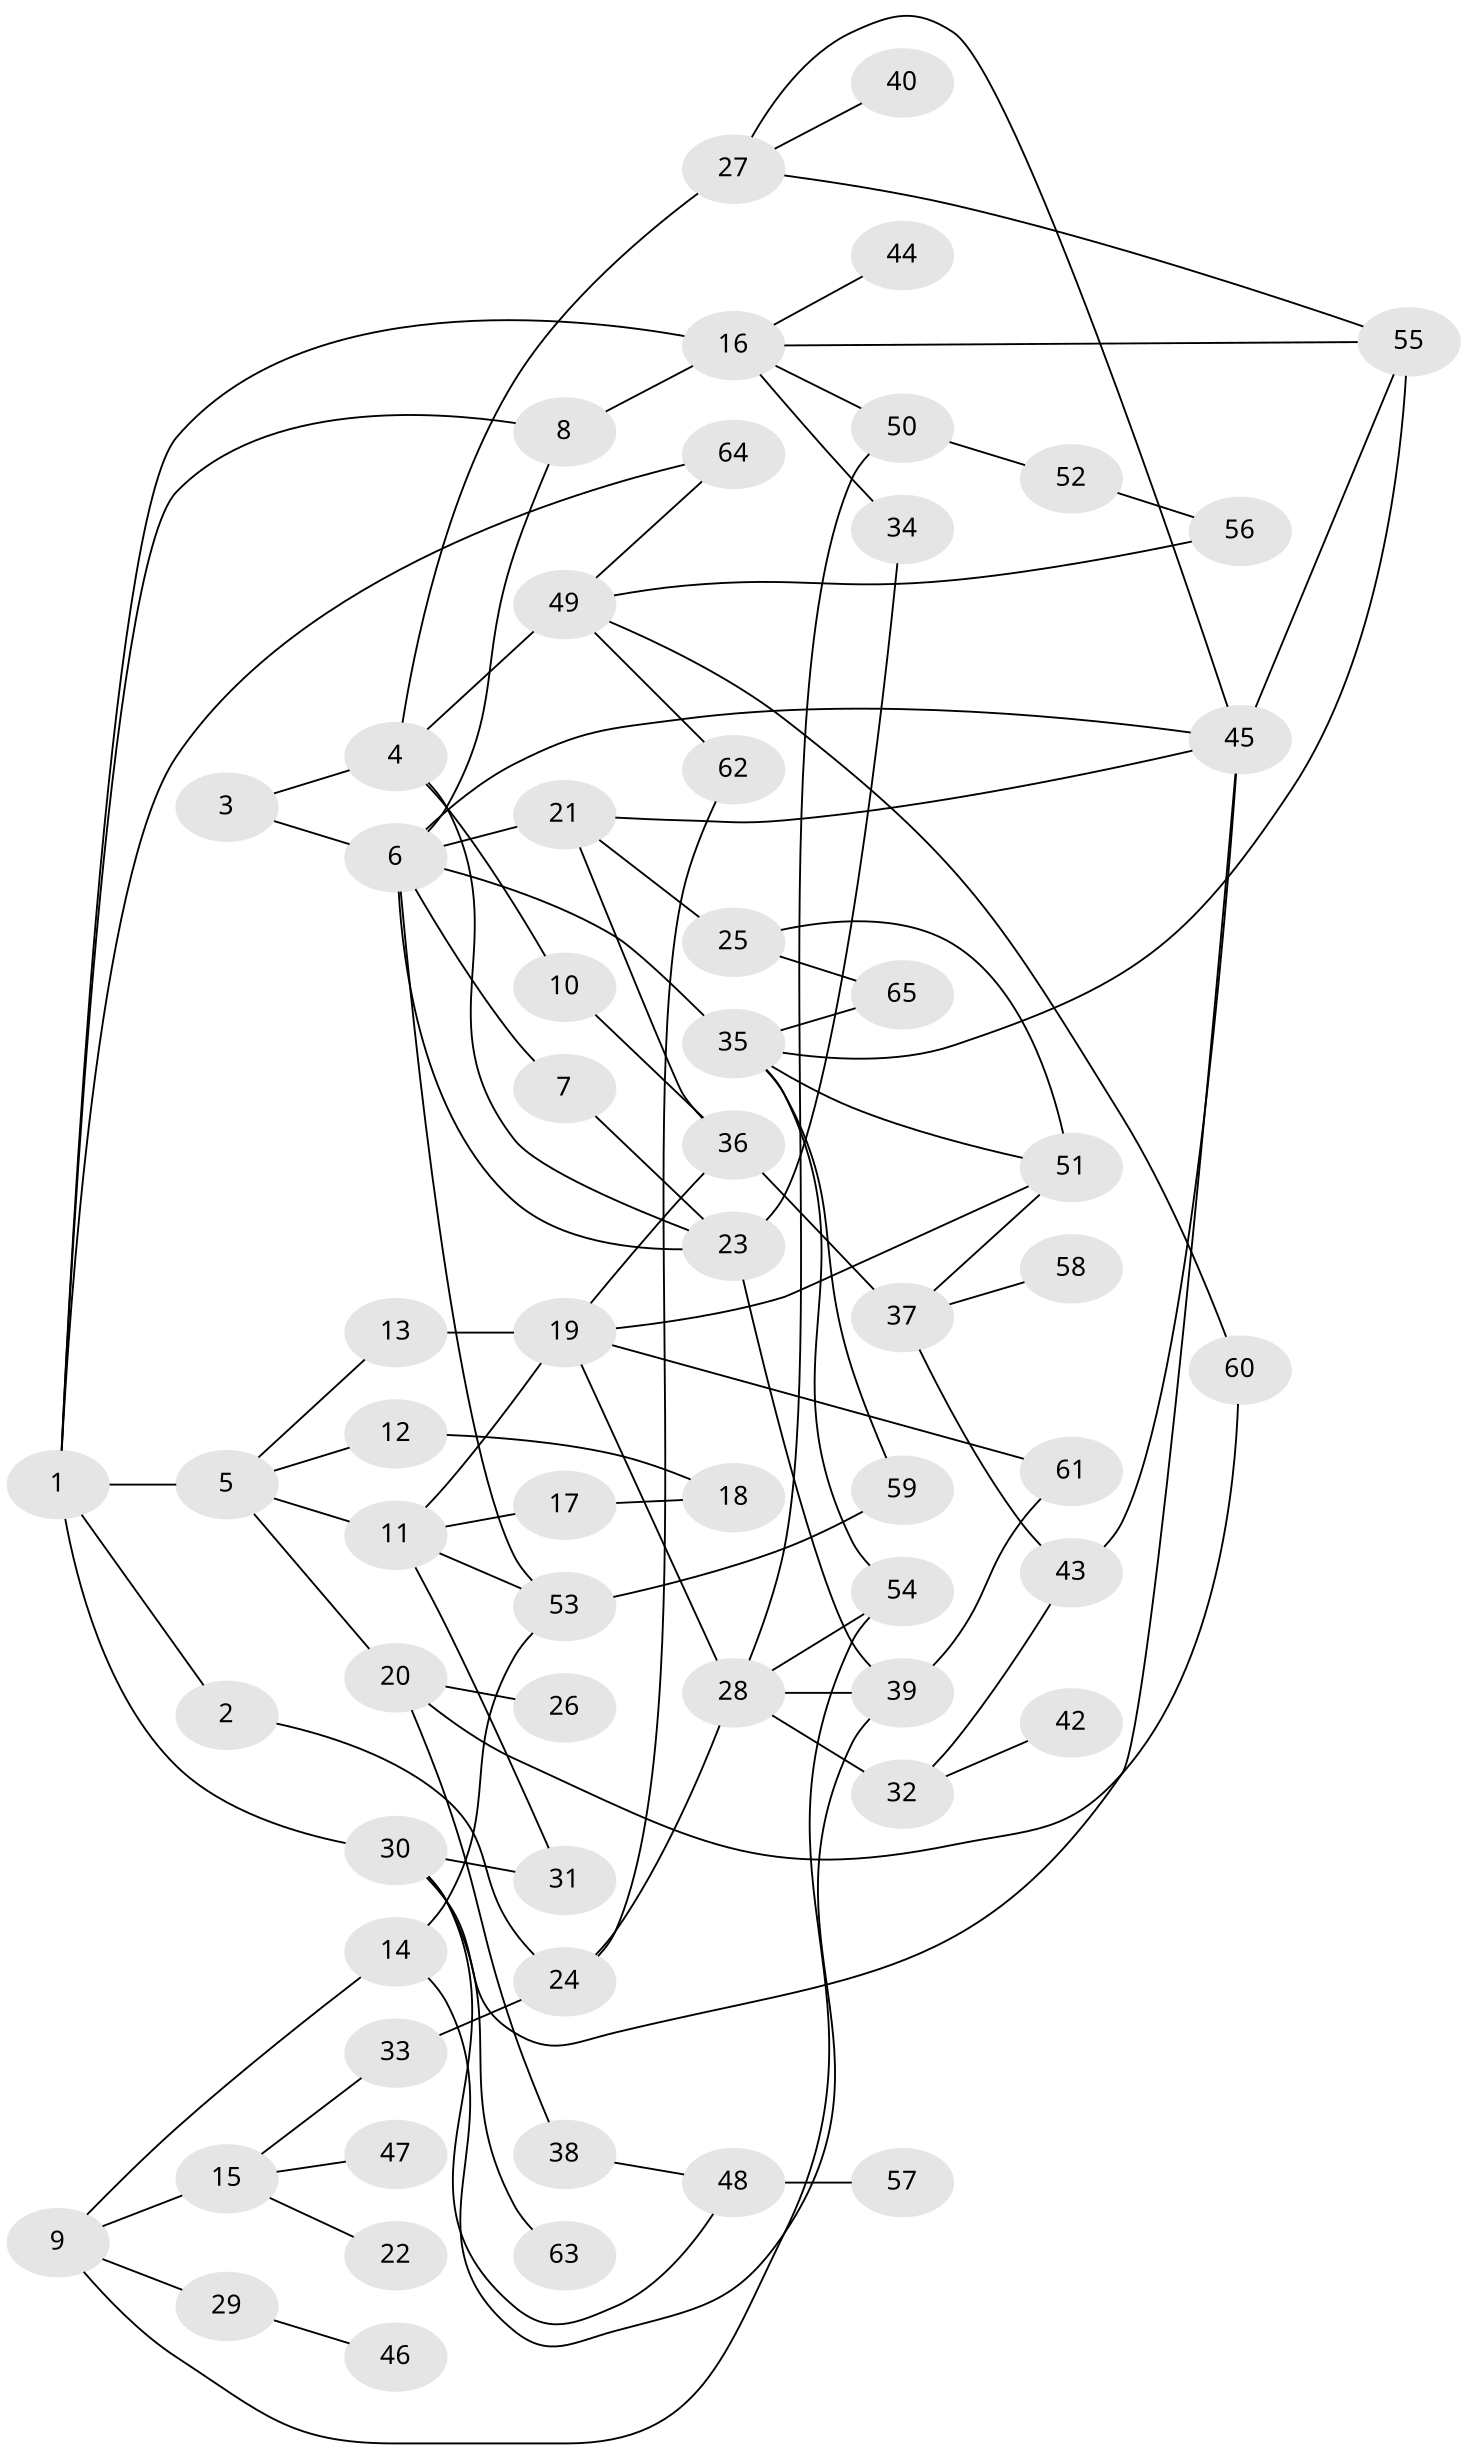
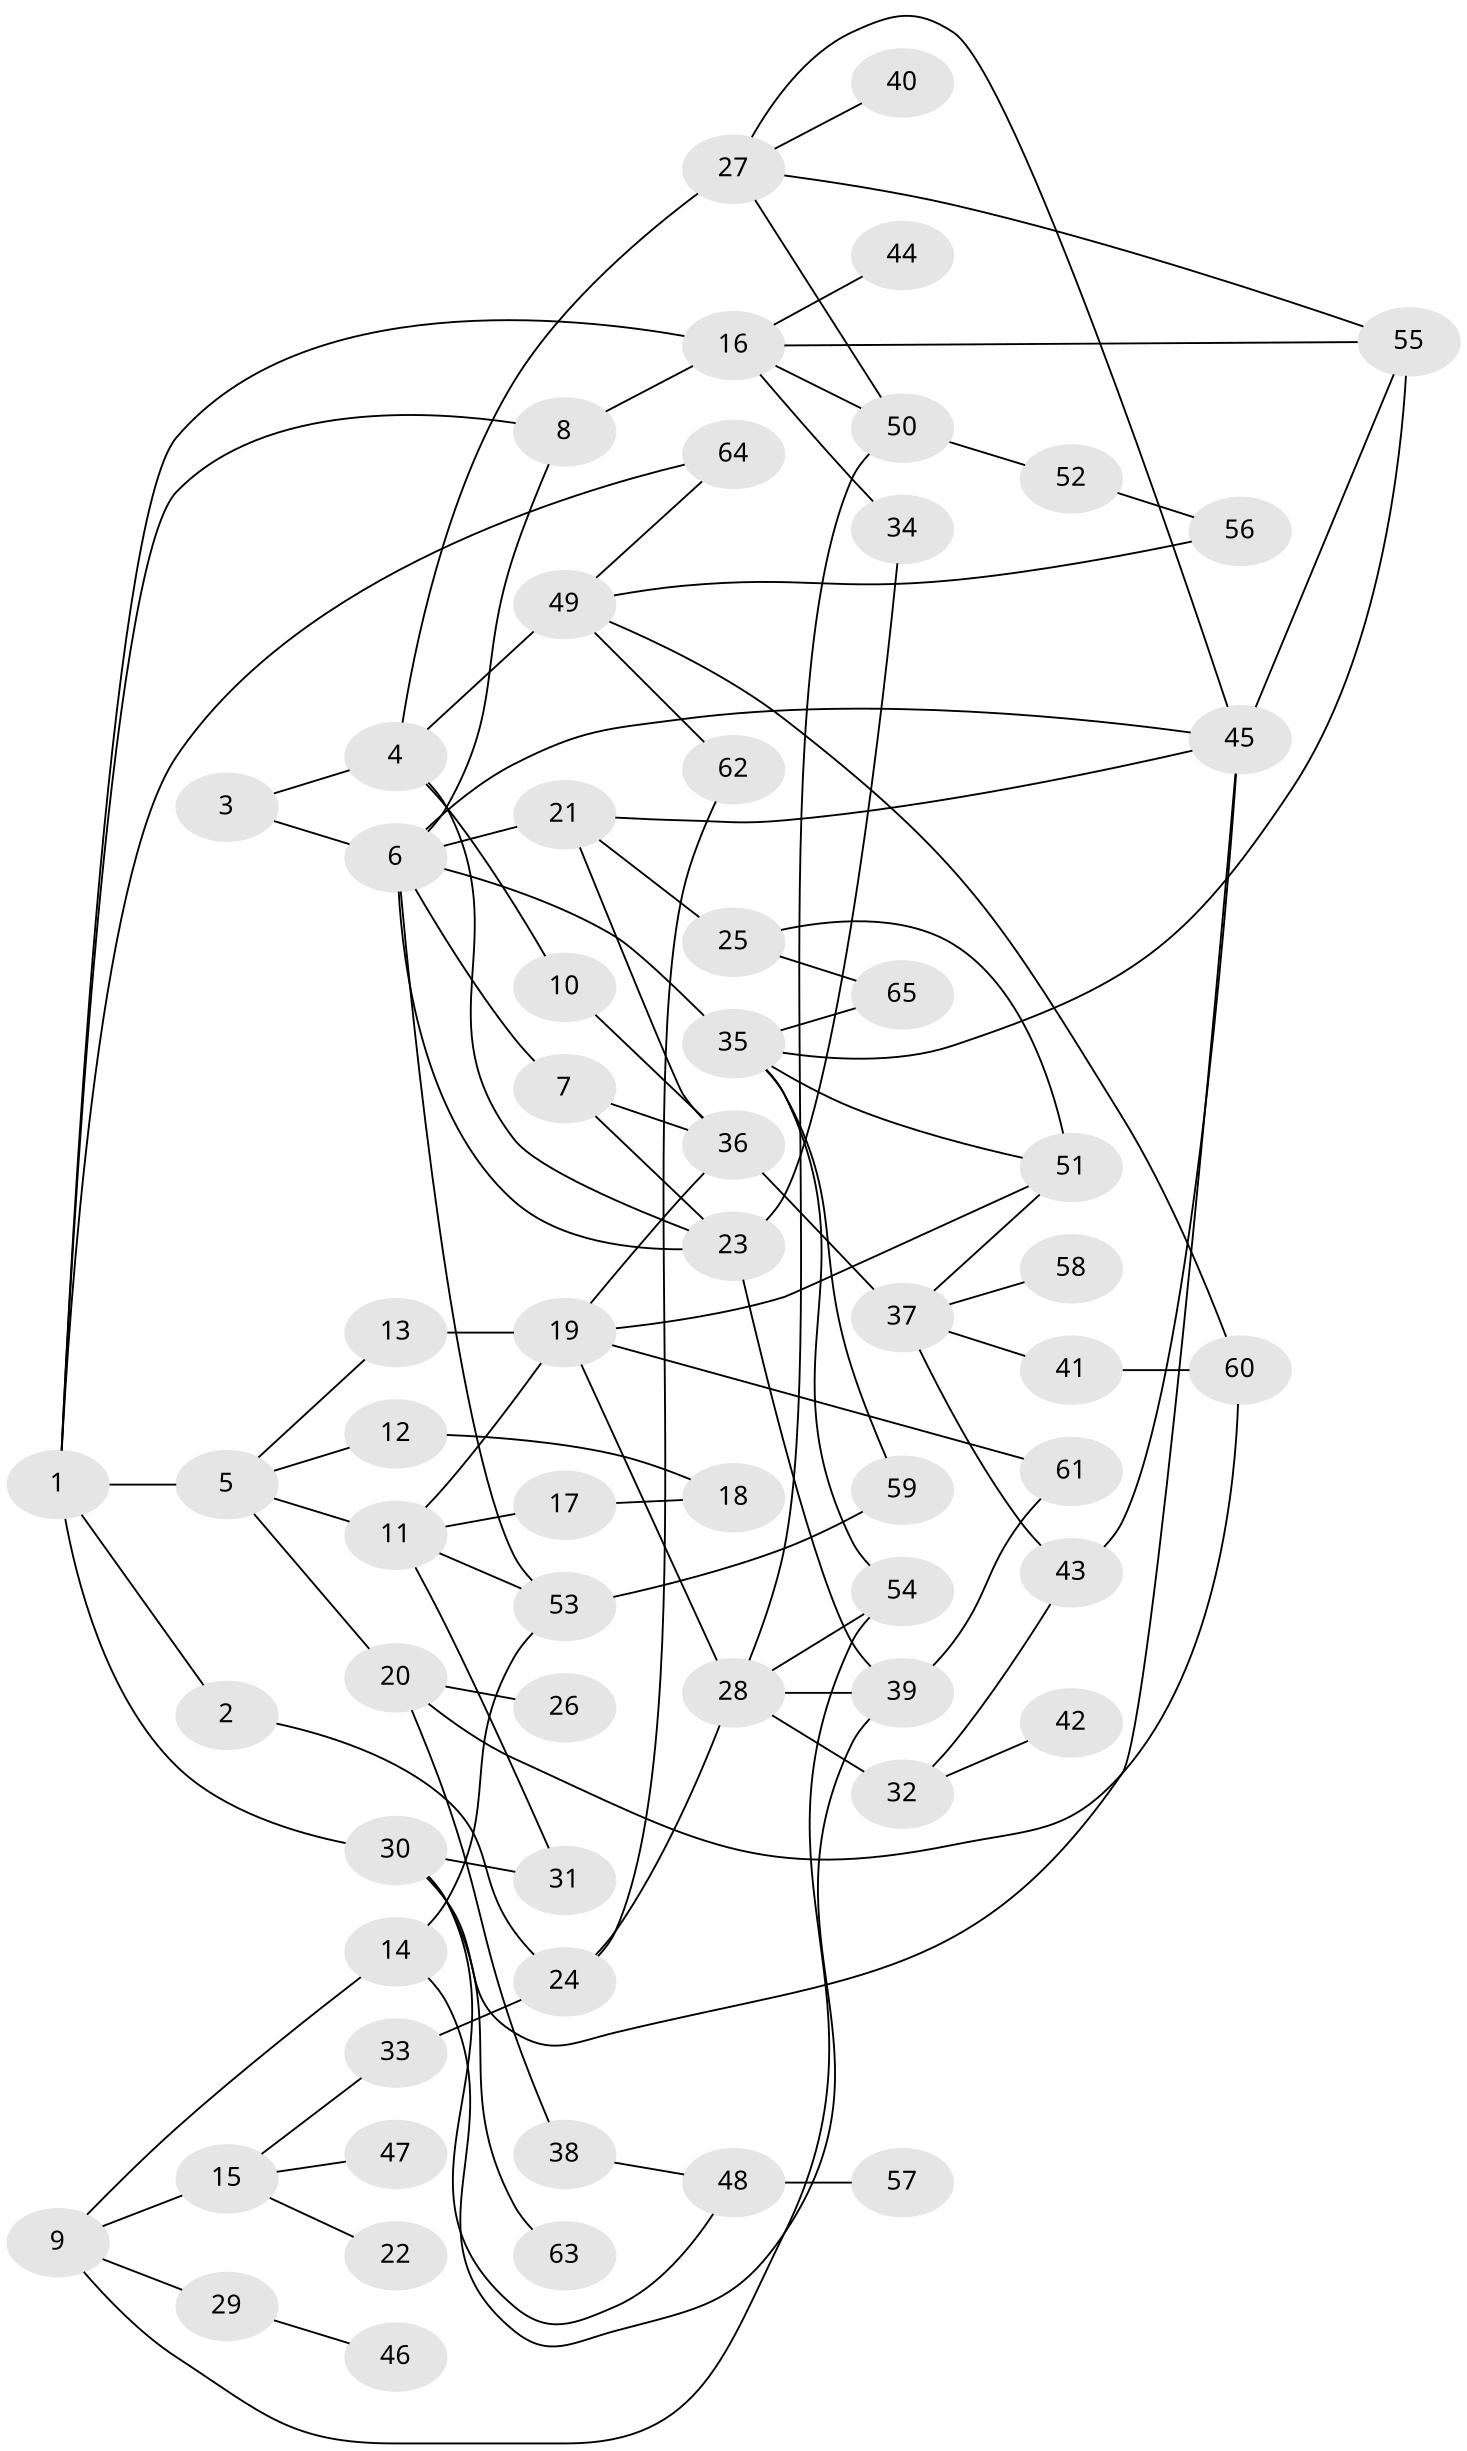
edge "27" -- "50": added
edge "7" -- "36": added
node "41": added
